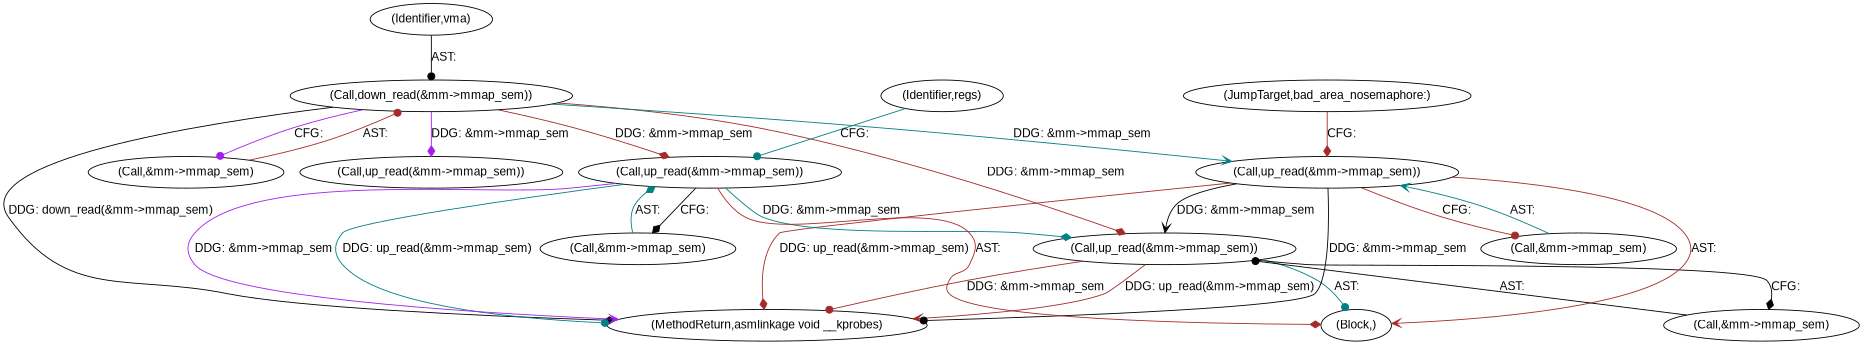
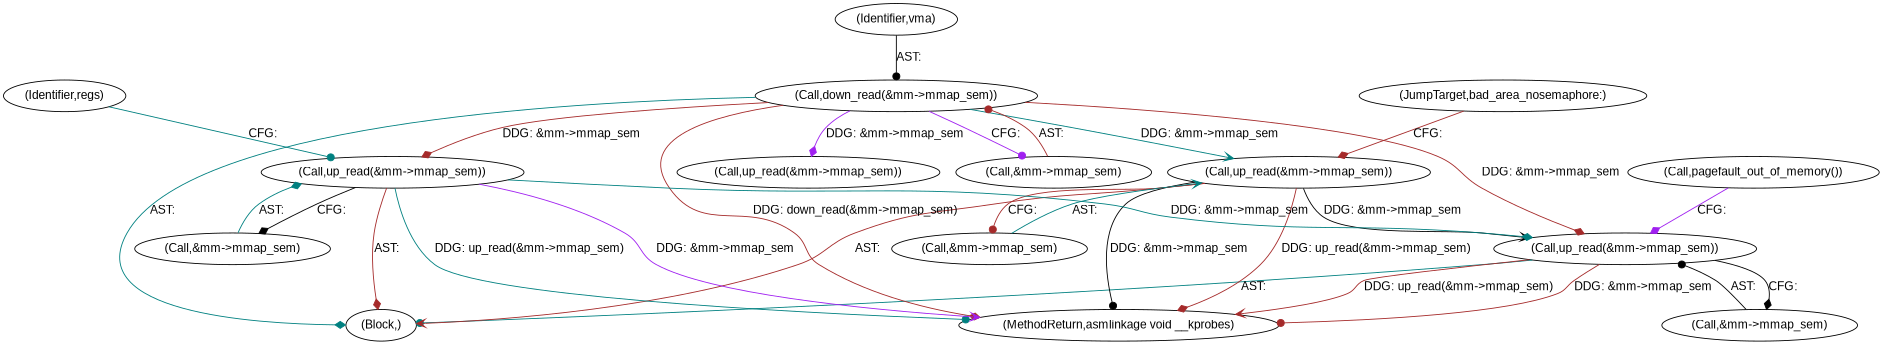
edge "(Call,down_read(&mm->mmap_sem))" -> "(Block,)": added, label "AST:"
node "(Call,pagefault_out_of_memory())": added
edge "(Call,down_read(&mm->mmap_sem))" -> "(MethodReturn,asmlinkage void __kprobes)": color black -> brown
